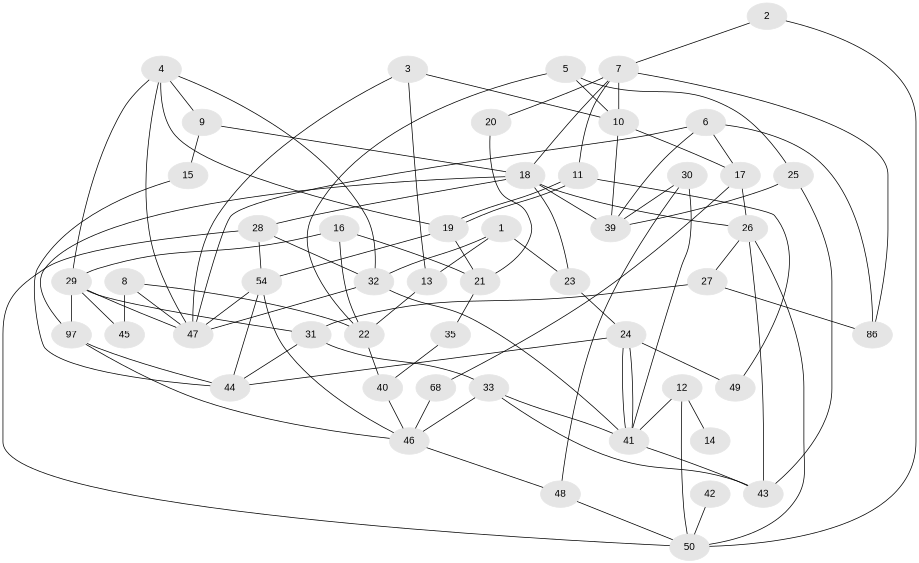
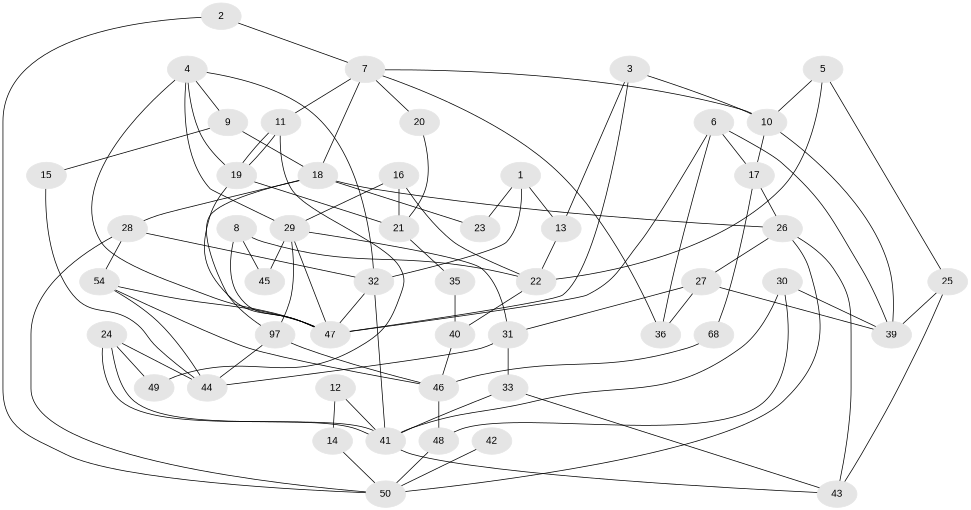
edge "18" -- "39": now "27" -- "39"
edge "19" -- "54": now "19" -- "47"
edge "23" -- "24": removed
node "86": label "86" -> "36"
edge "33" -- "46": removed
edge "12" -- "50": now "14" -- "50"
